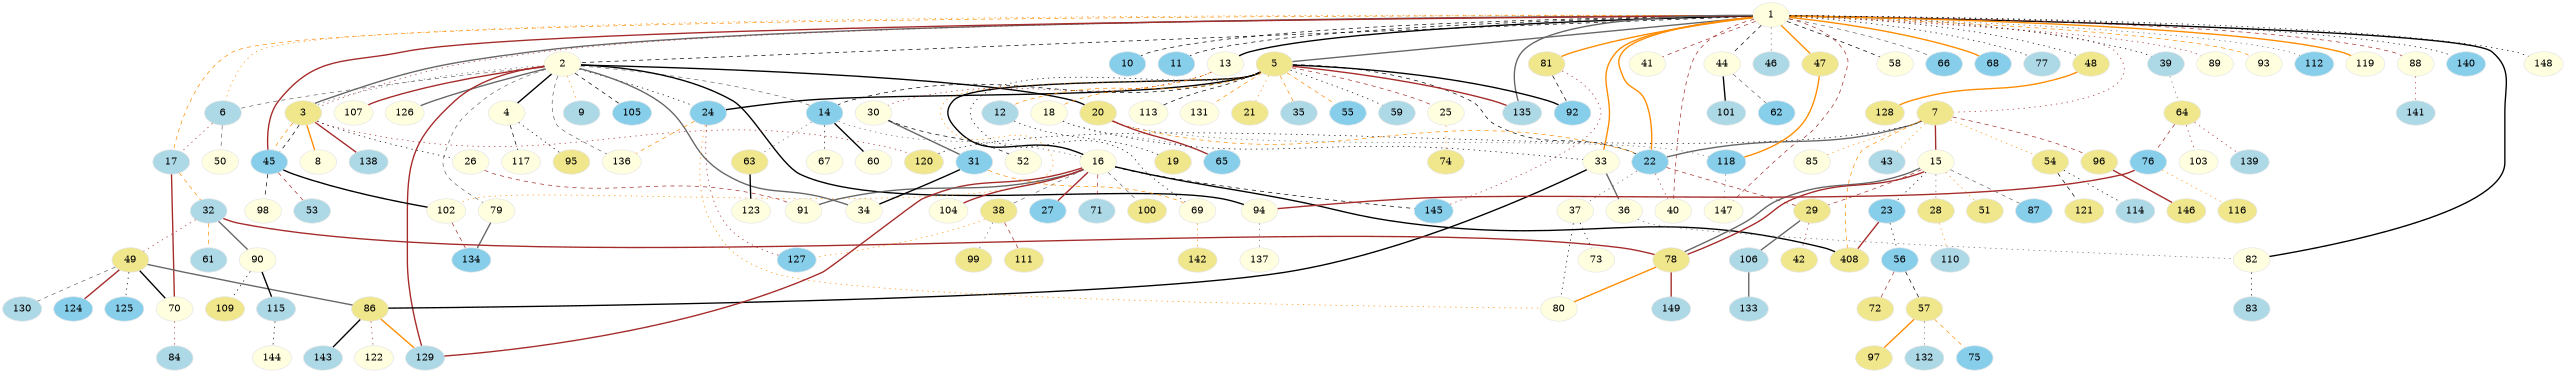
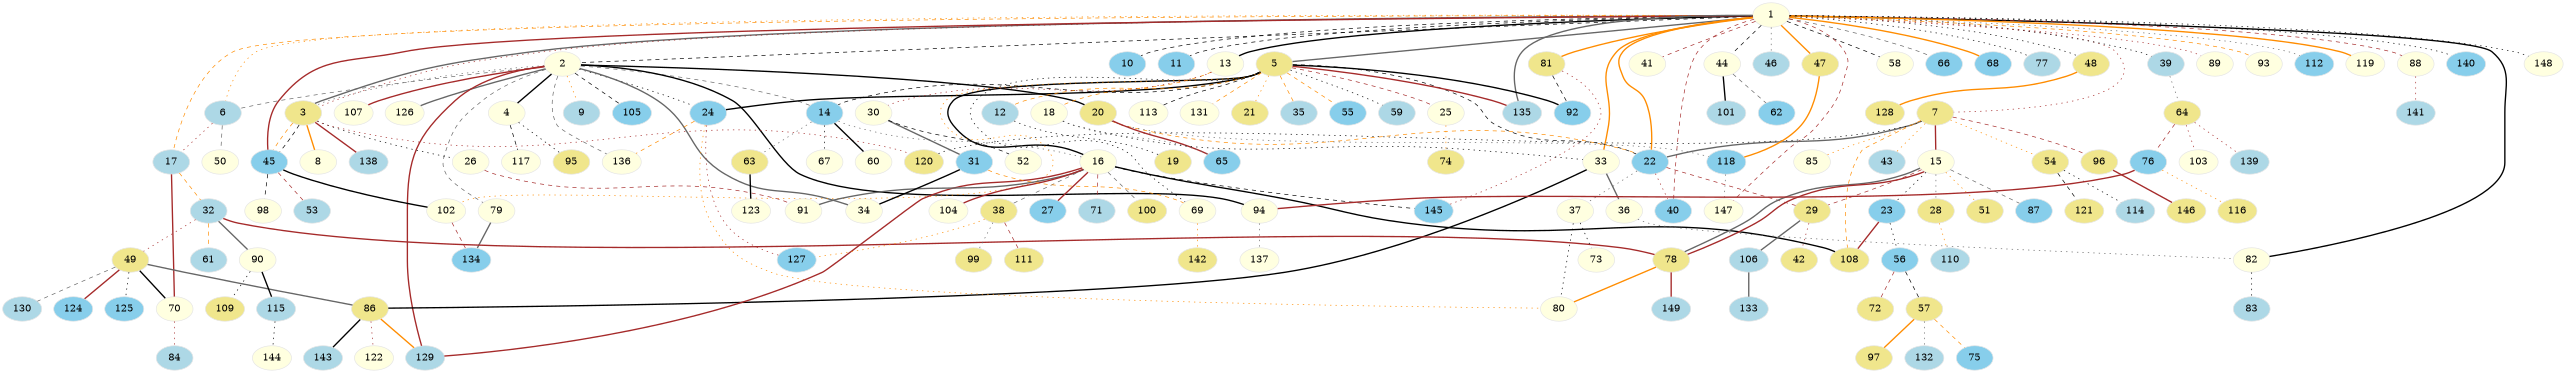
node "40": fillcolor lightyellow -> skyblue
node "408": label "408" -> "108"
